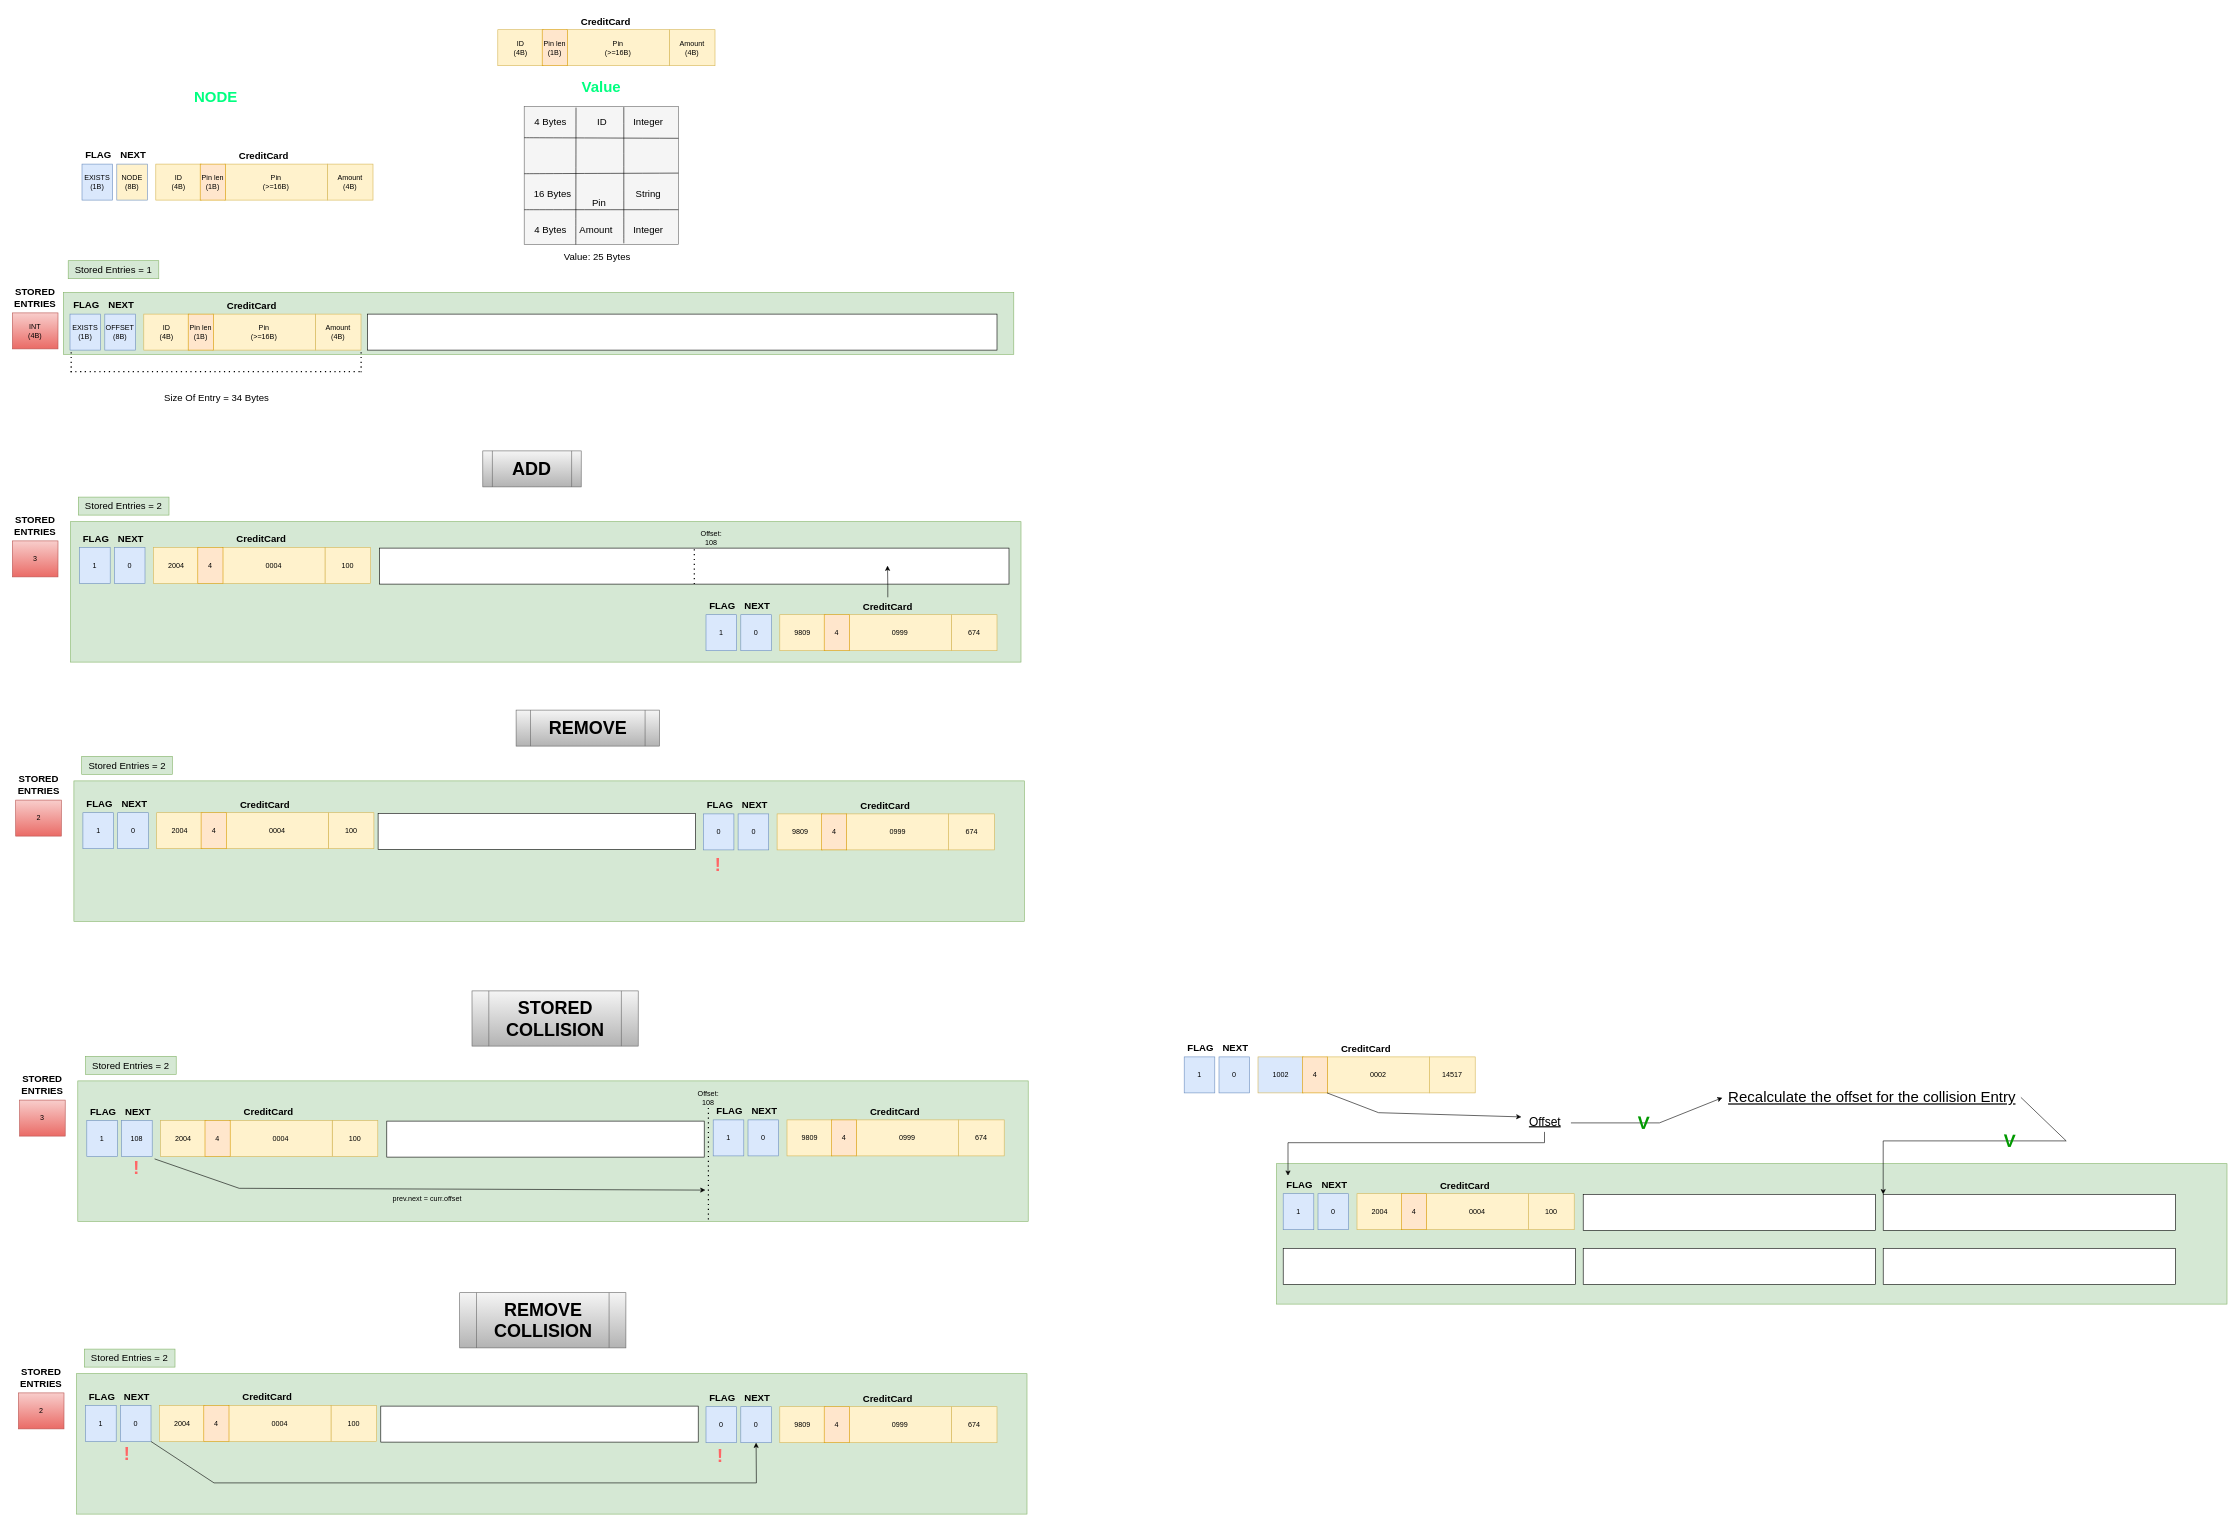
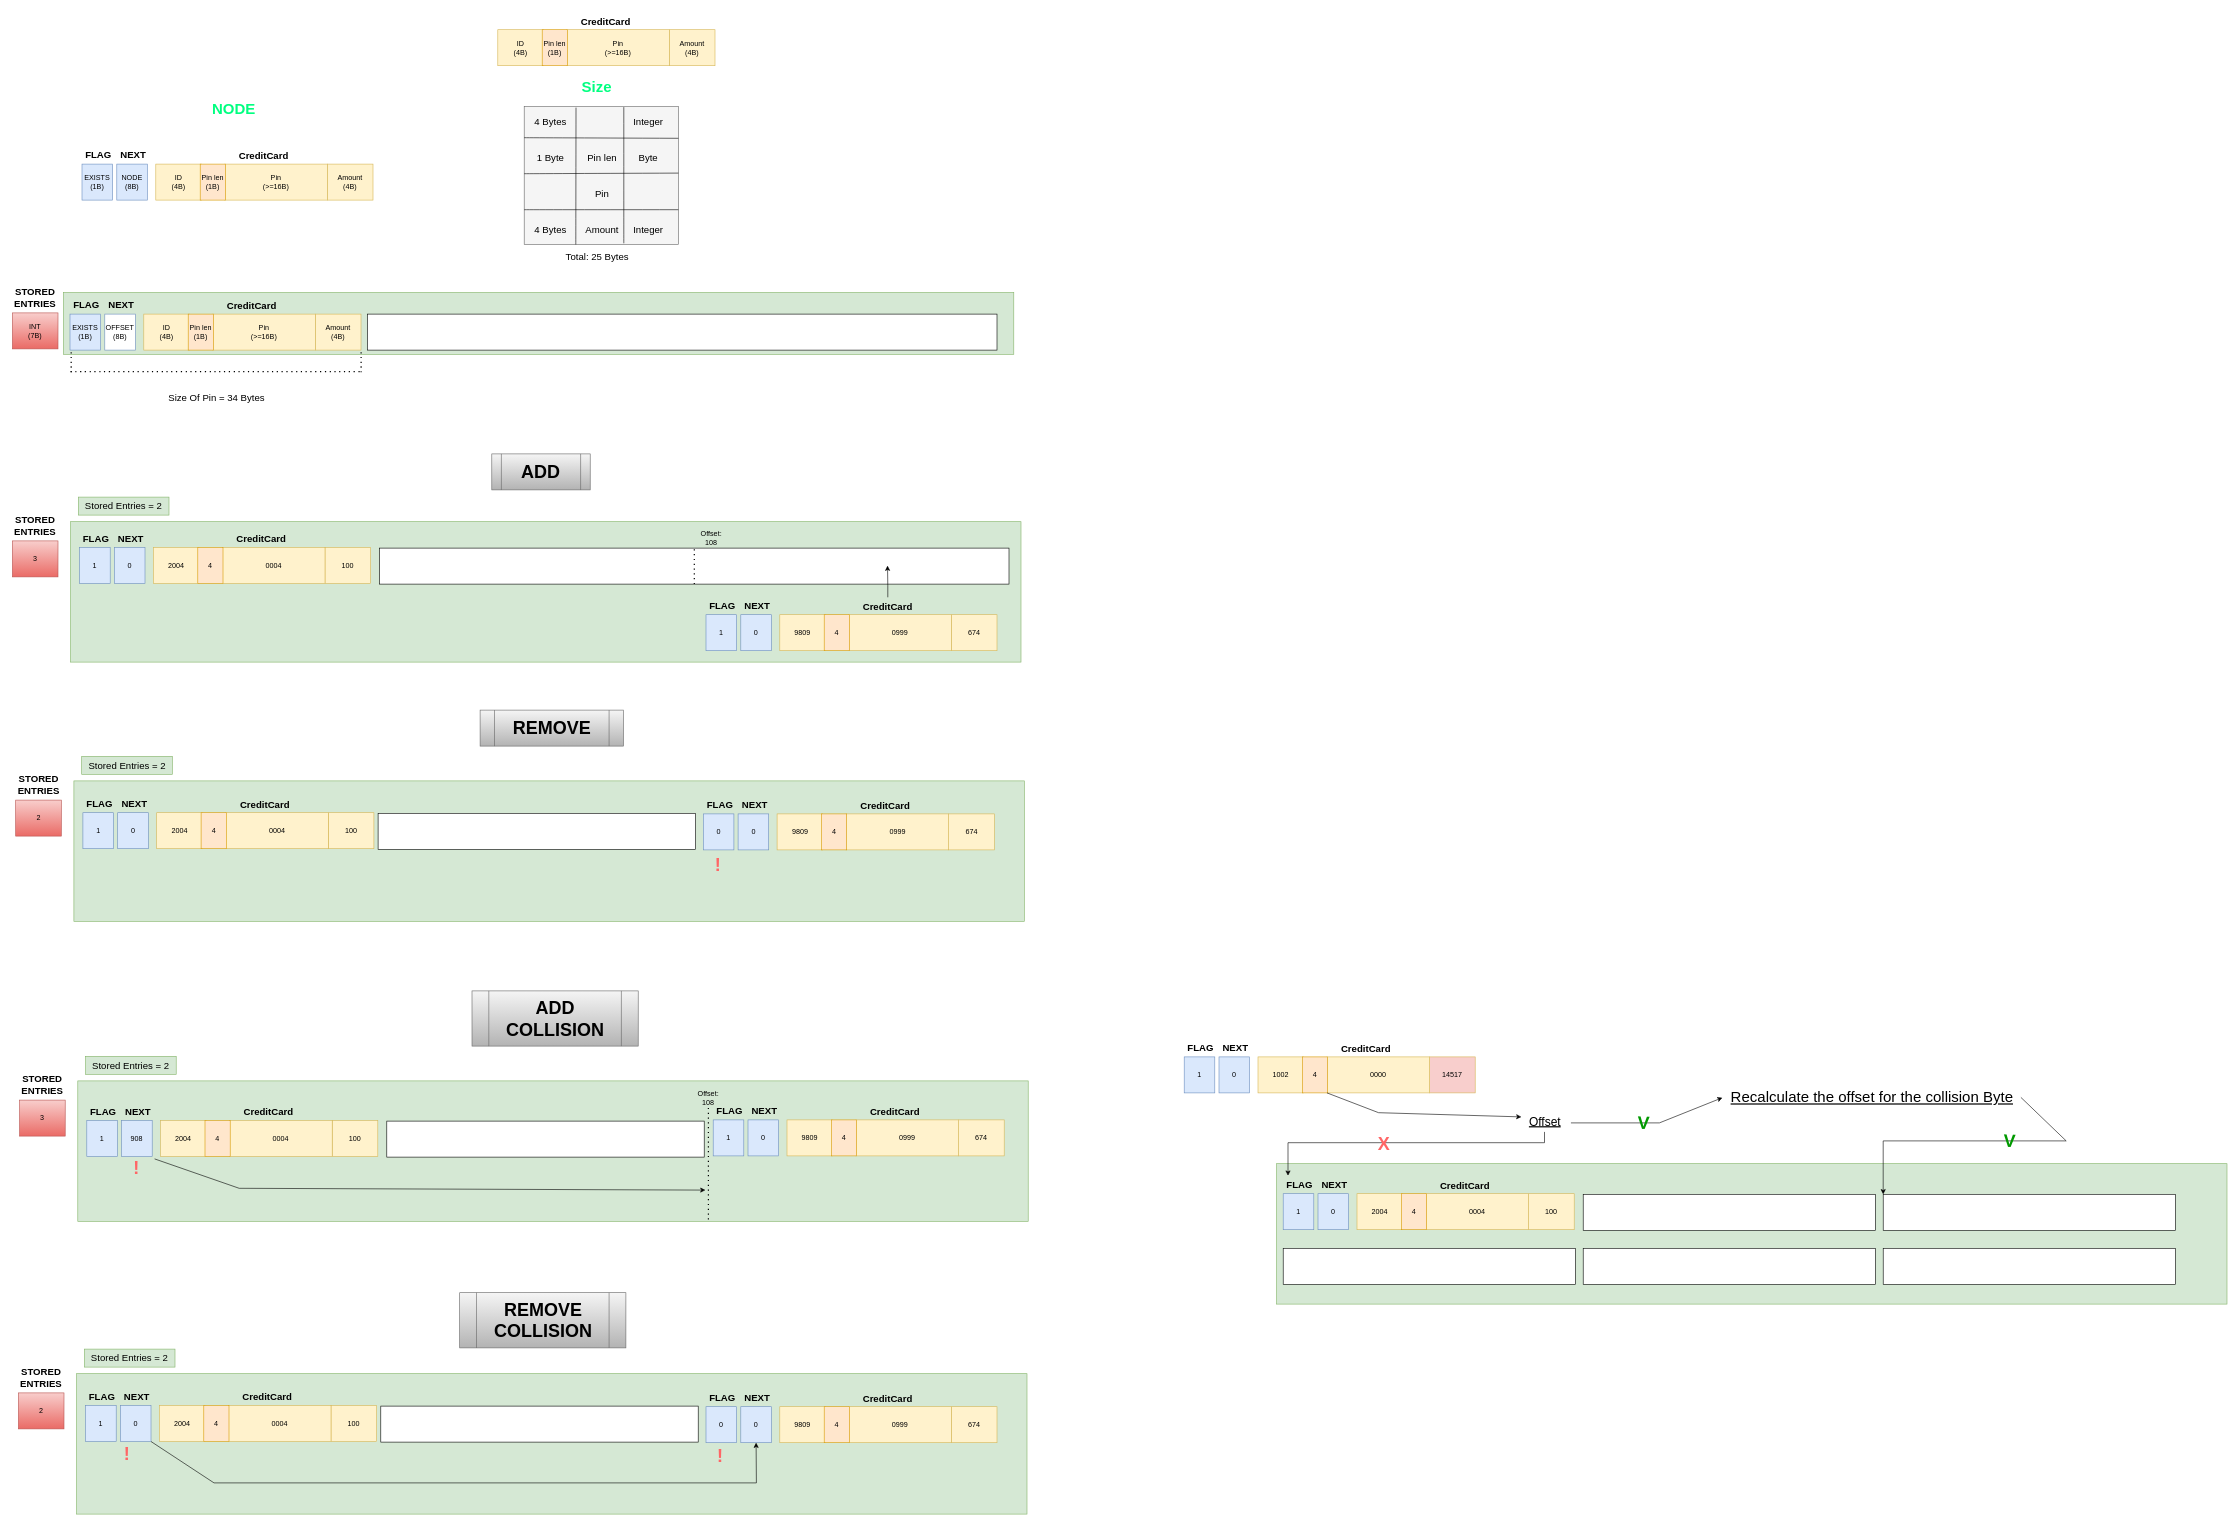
node "Value": label "Value" -> "Size"
node "NODE": moved (218, 99) -> (236, 111)
node "ID": removed
node "1 Byte": added
node "Pin len": added
node "Byte": added
node "NODE (8B)": fillcolor #fff2cc -> #dae8fc
node "16 Bytes": removed
node "String": removed
node "Pin": moved (599, 203) -> (602, 194)
node "Amount": moved (596, 230) -> (602, 230)
node "Value: 25 Bytes": label "Value: 25 Bytes" -> "Total: 25 Bytes"
node "Stored Entries = 1": removed
node "INT (4B)": label "INT (4B)" -> "INT (7B)"
node "OFFSET (8B)": fillcolor #dae8fc -> #ffffff
node "Size Of Entry = 34 Bytes": label "Size Of Entry = 34 Bytes" -> "Size Of Pin = 34 Bytes"
node "ADD": moved (532, 469) -> (541, 472)
node "REMOVE": moved (588, 728) -> (552, 728)
node "STORED COLLISION": label "STORED COLLISION" -> "ADD COLLISION"
node "1002": fillcolor #dae8fc -> #fff2cc
node "0002": label "0002" -> "0000"
node "14517": fillcolor #fff2cc -> #f8cecc
node "Recalculate the offset for the collision Entry": label "Recalculate the offset for the collision Entry" -> "Recalculate the offset for the collision Byte"
node "108": label "108" -> "908"
node "X": added
node "prev.next = curr.offset": removed
